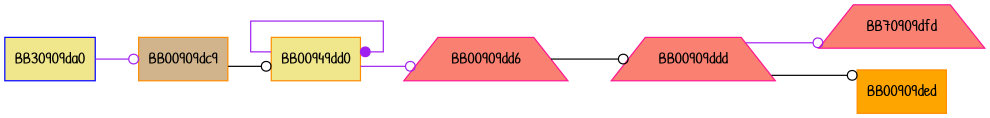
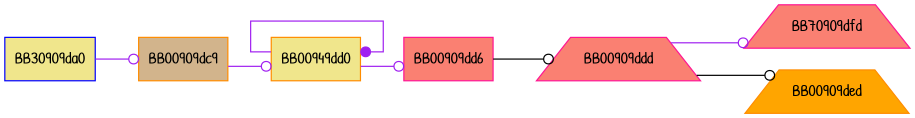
node "BB00909dd6": shape trapezium -> box
edge "BB00909dc9" -> "BB00949dd0": color black -> purple
node "BB00909ded": shape box -> trapezium
